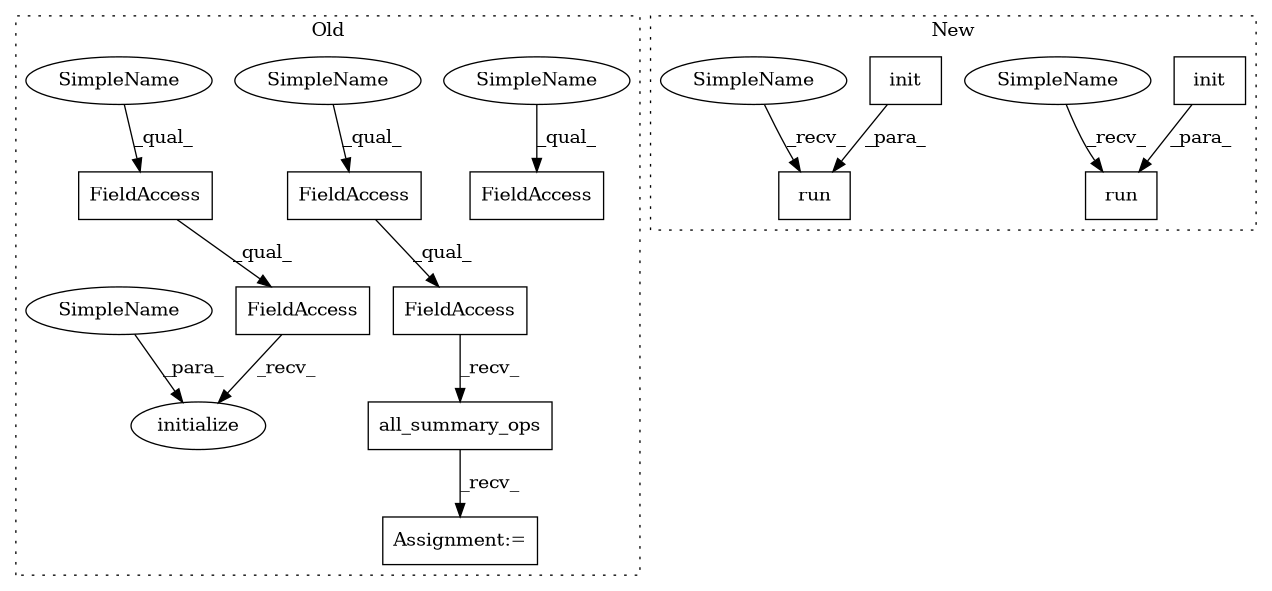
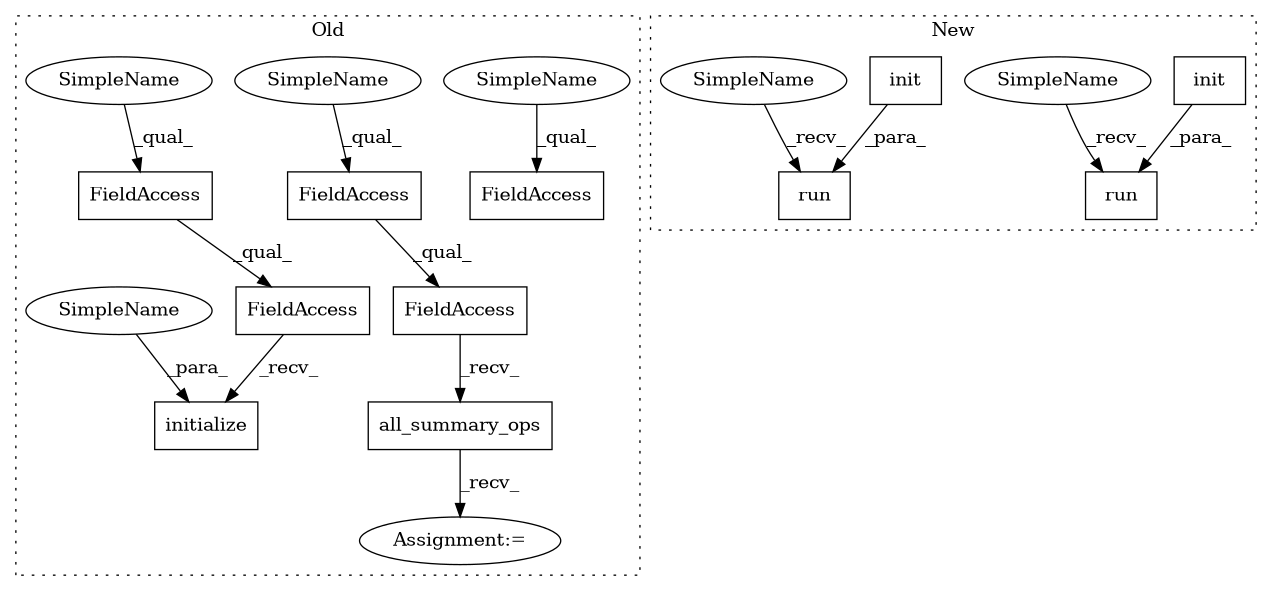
node "initialize": shape ellipse -> box
node "Assignment:=": shape box -> ellipse
